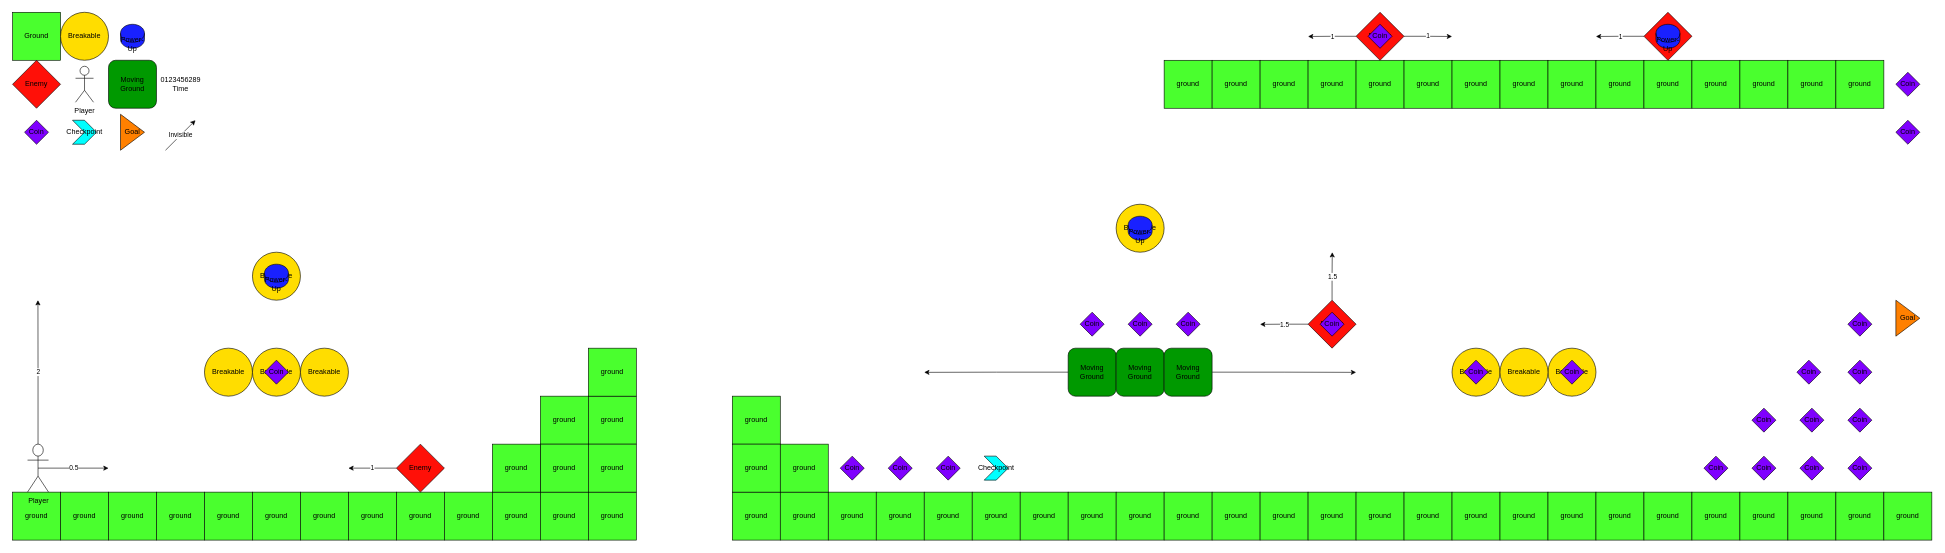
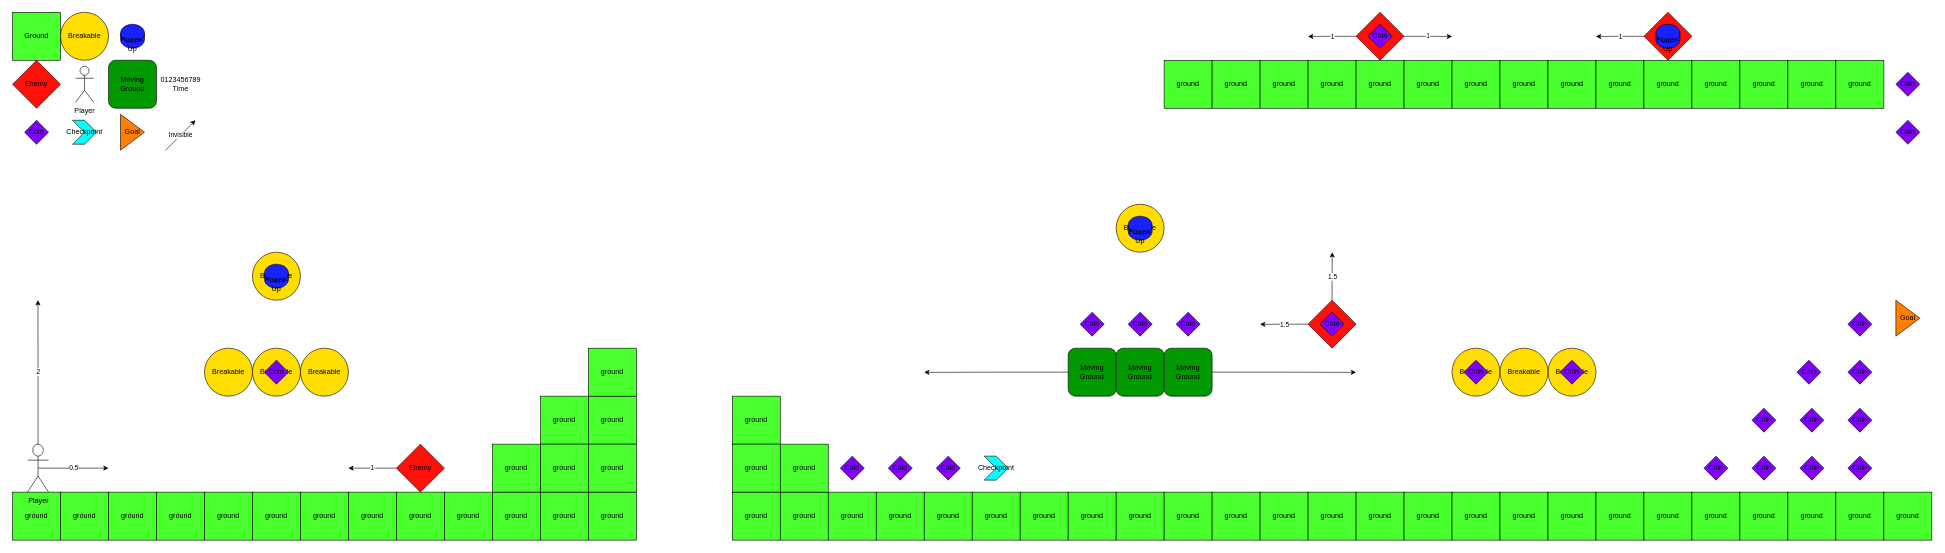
node "0123456289 Time": label "0123456289 Time" -> "0123456789 Time"
